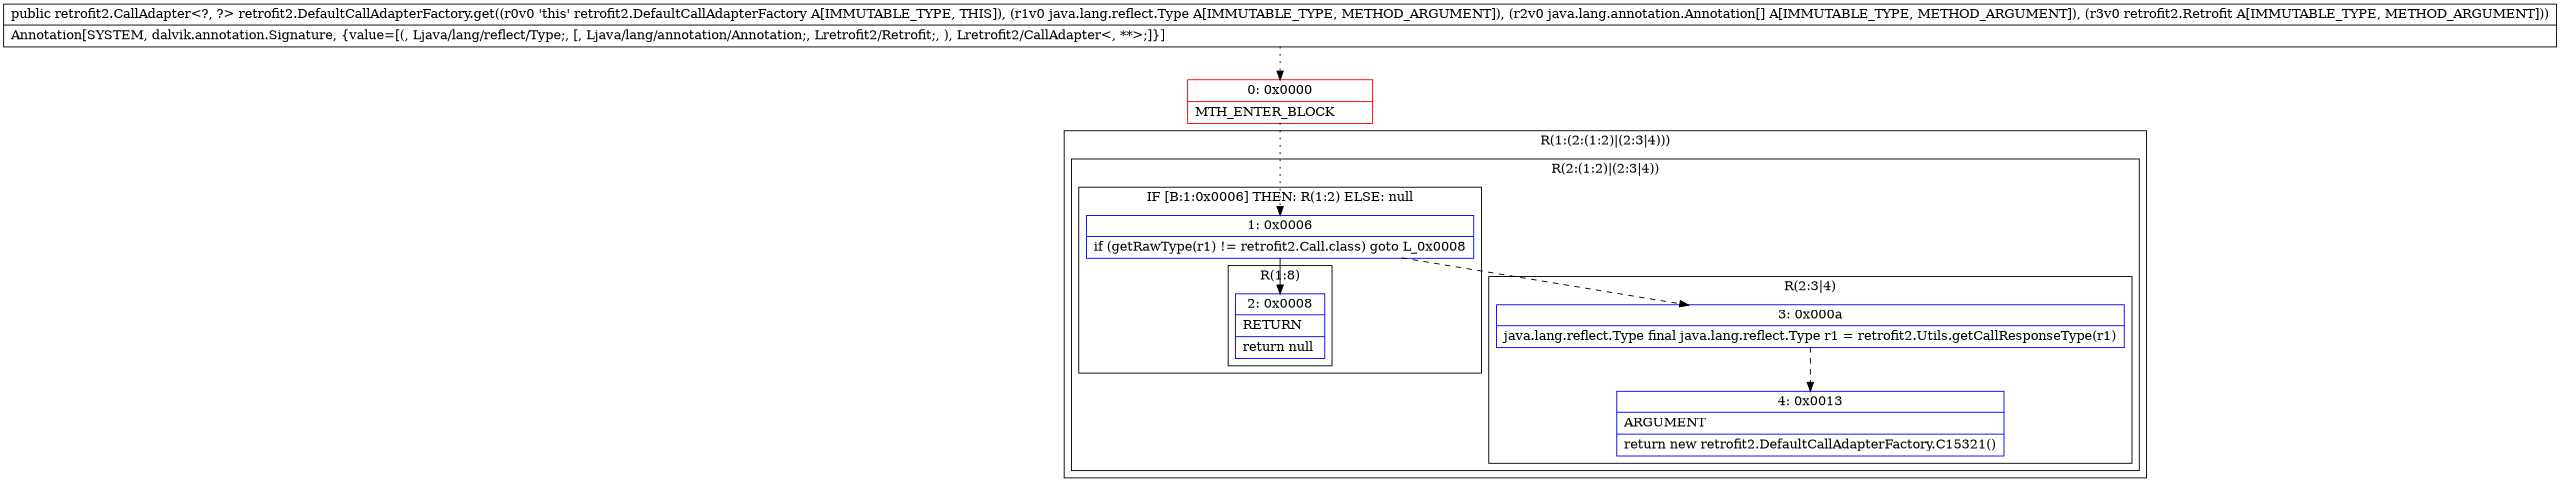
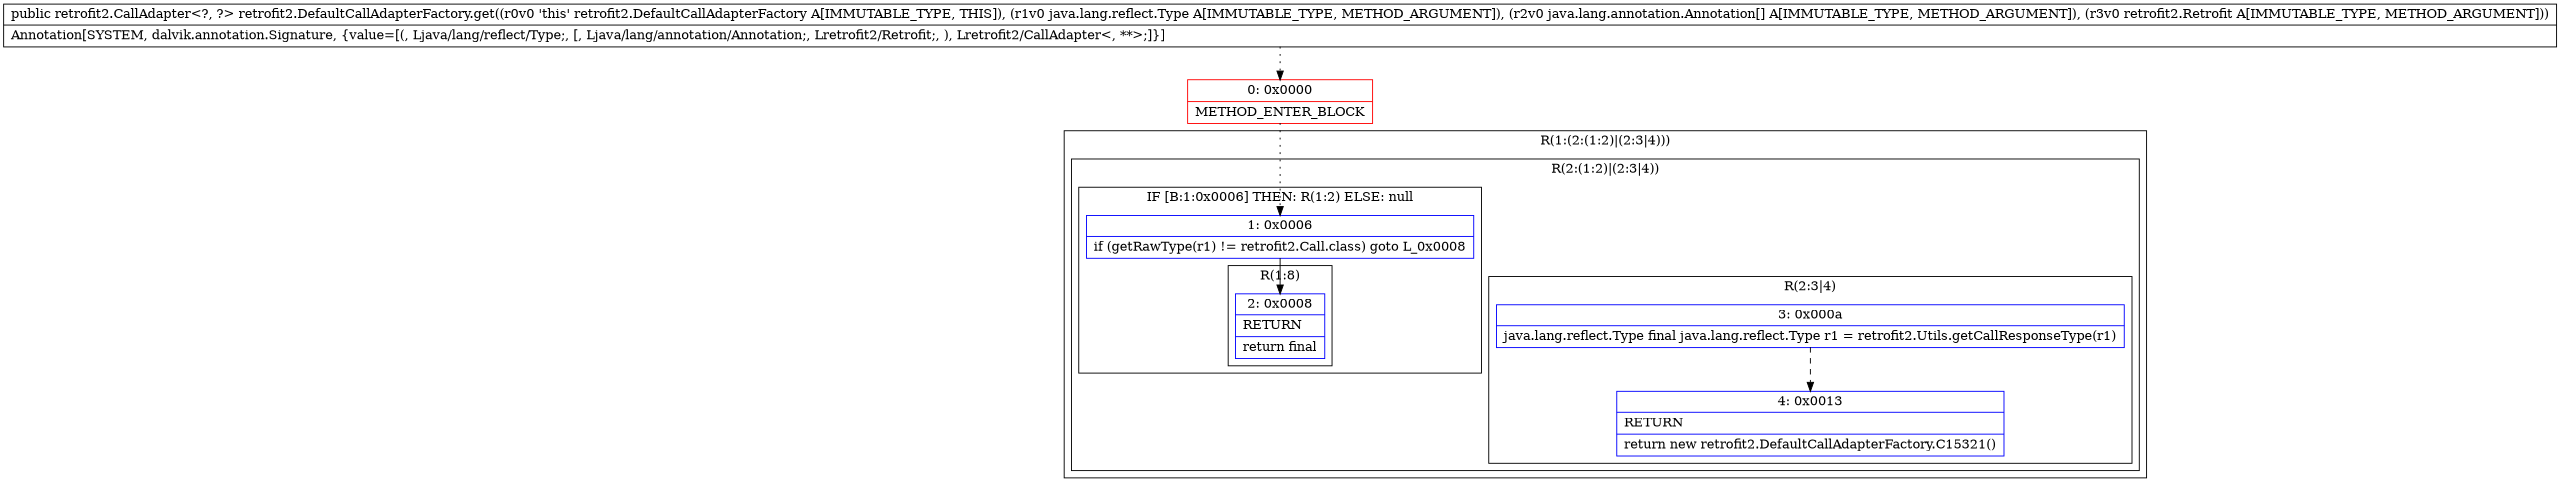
node "0: 0x0000": text "MTH_ENTER_BLOCK" -> "METHOD_ENTER_BLOCK"
edge "1: 0x0006" -> "3: 0x000a": removed
node "2: 0x0008": text "return null" -> "return final"
node "4: 0x0013": text "ARGUMENT" -> "RETURN"
